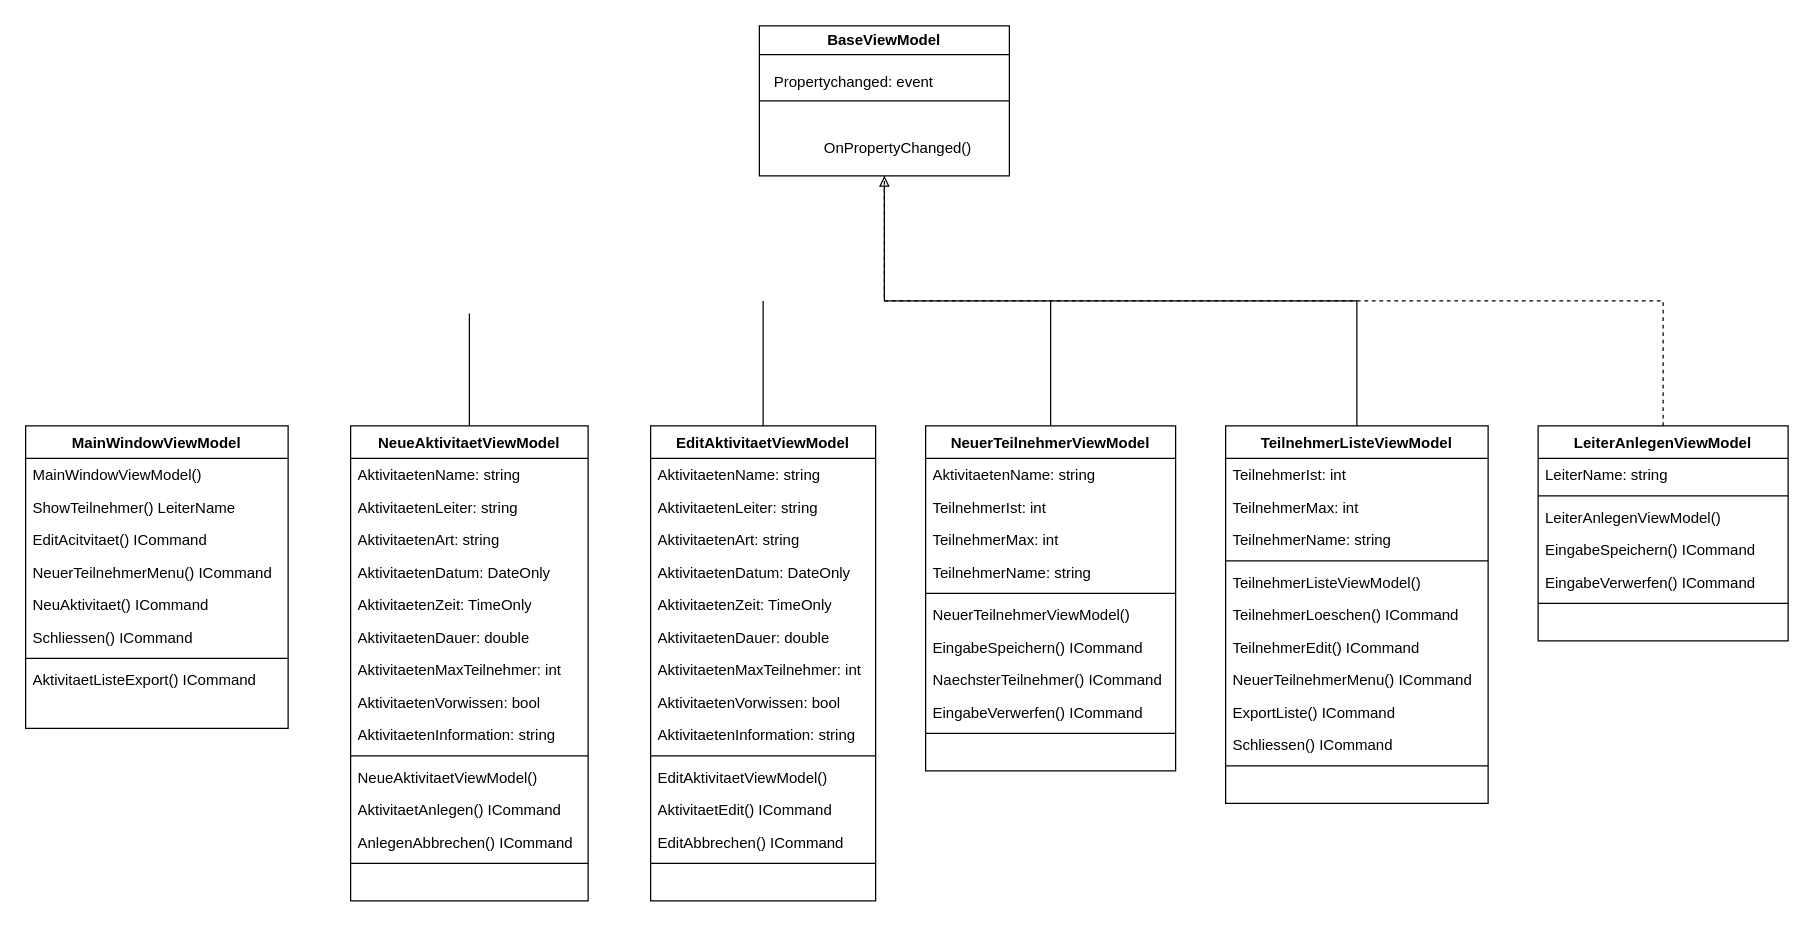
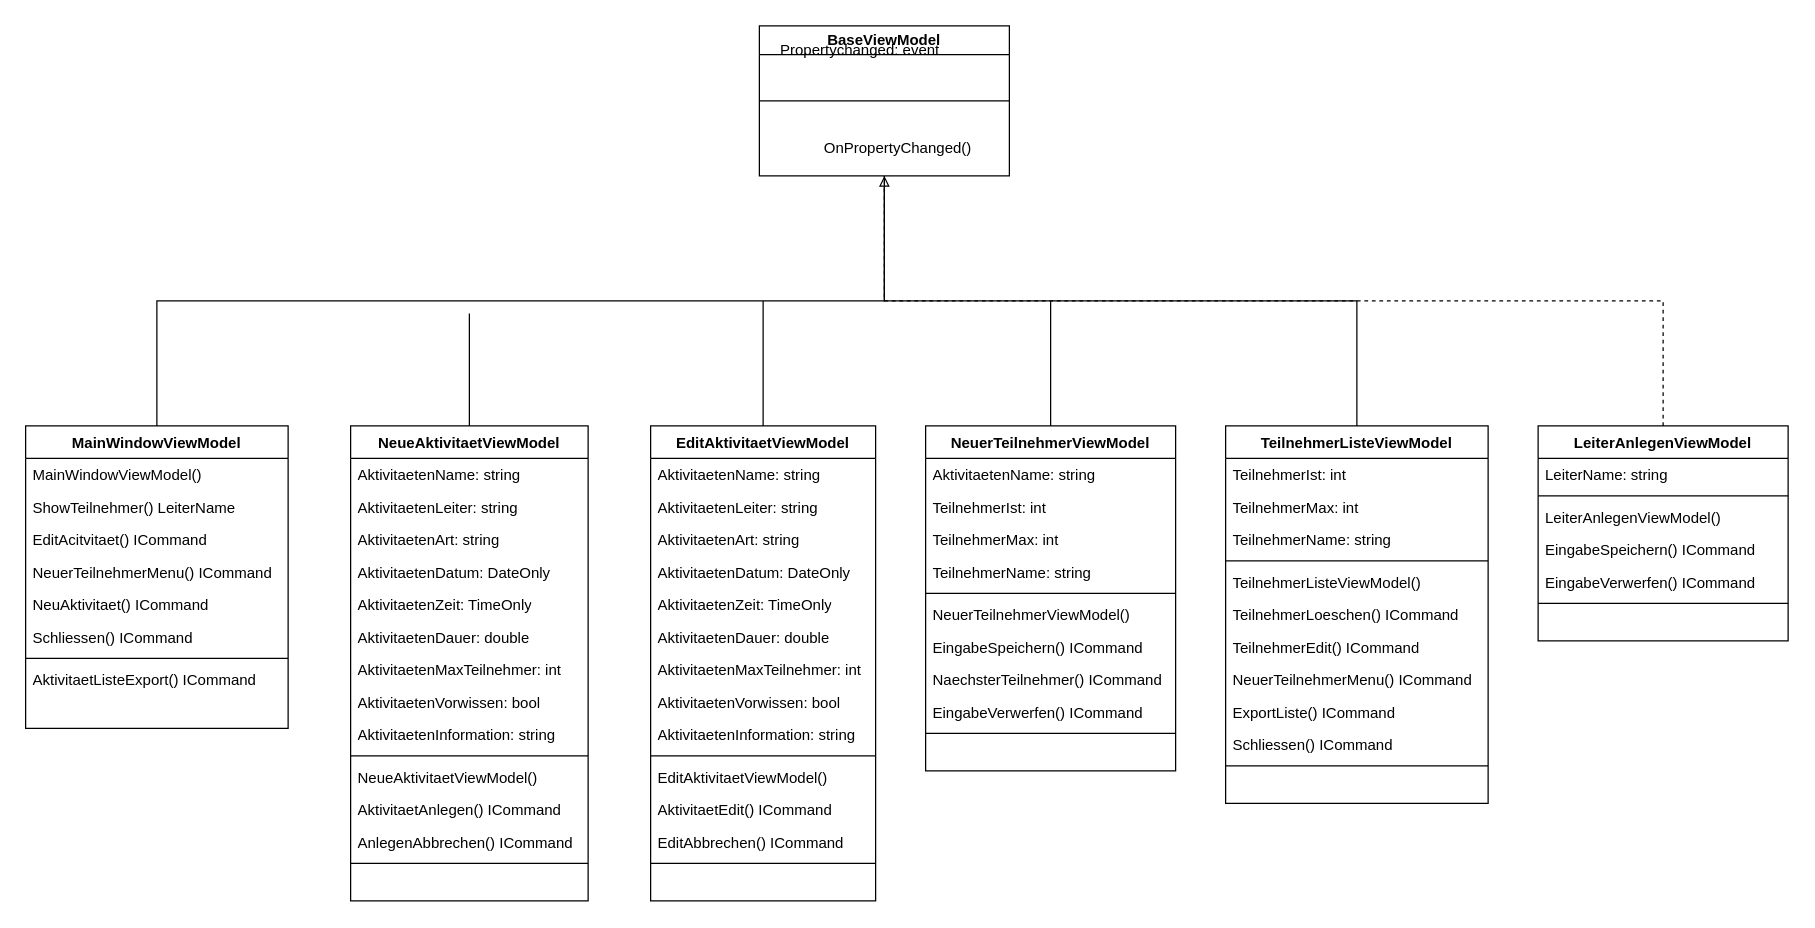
node "Propertychanged: event": moved (866, 82) -> (872, 51)
edge "BaseViewModel" -- "MainWindowViewModel": added
